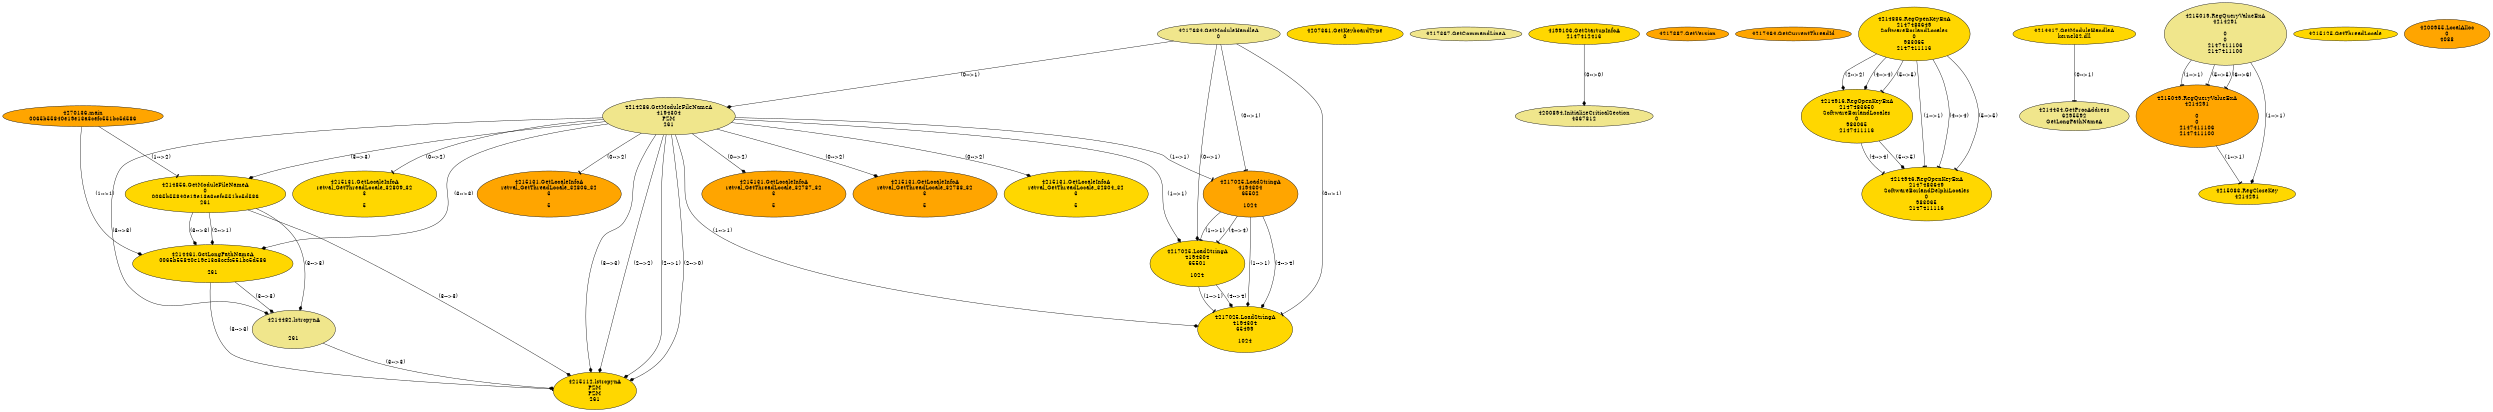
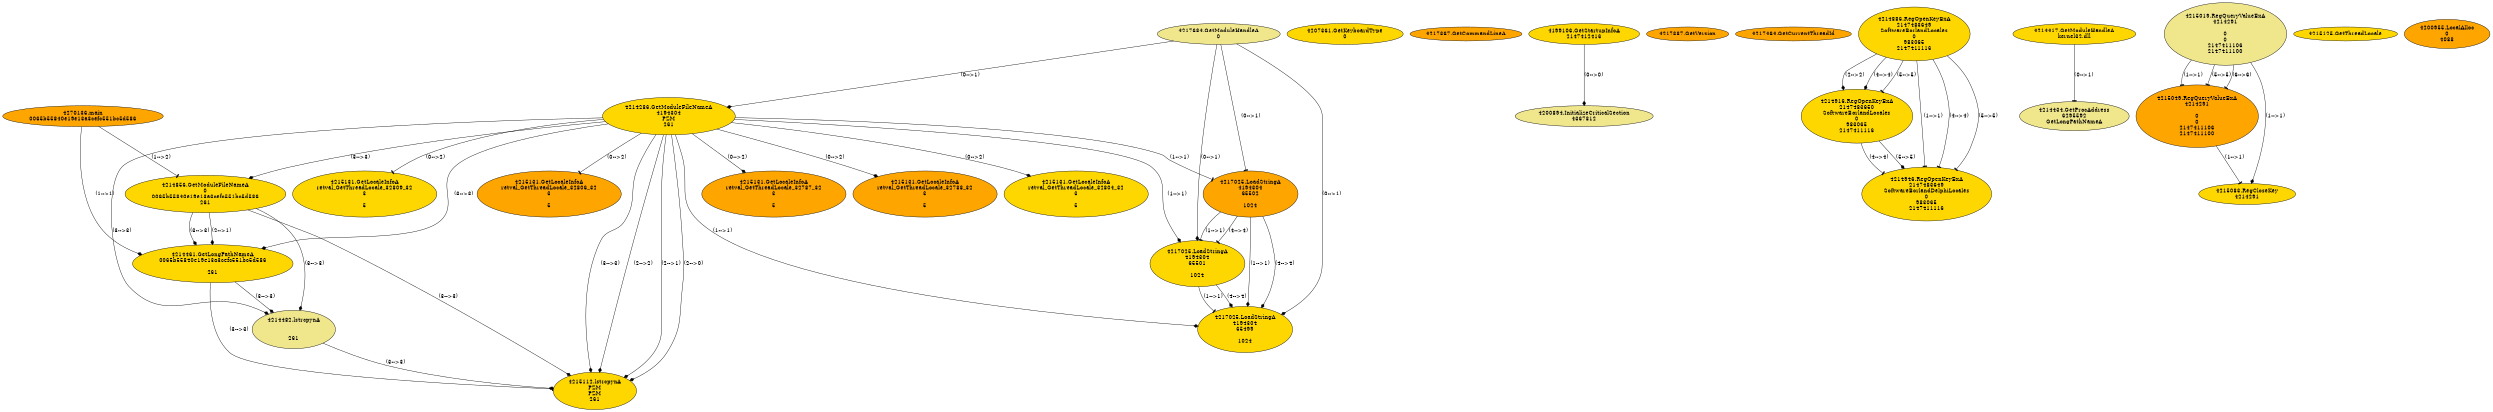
node "4217367.GetCommandLineA": fillcolor khaki -> orange
node "4214286.GetModuleFileNameA 4194304 PZM 261": fillcolor khaki -> gold
edge "4217684.GetModuleHandleA 0" -> "4217025.LoadStringA 4194304 65499 1024": arrowhead tee -> diamond
